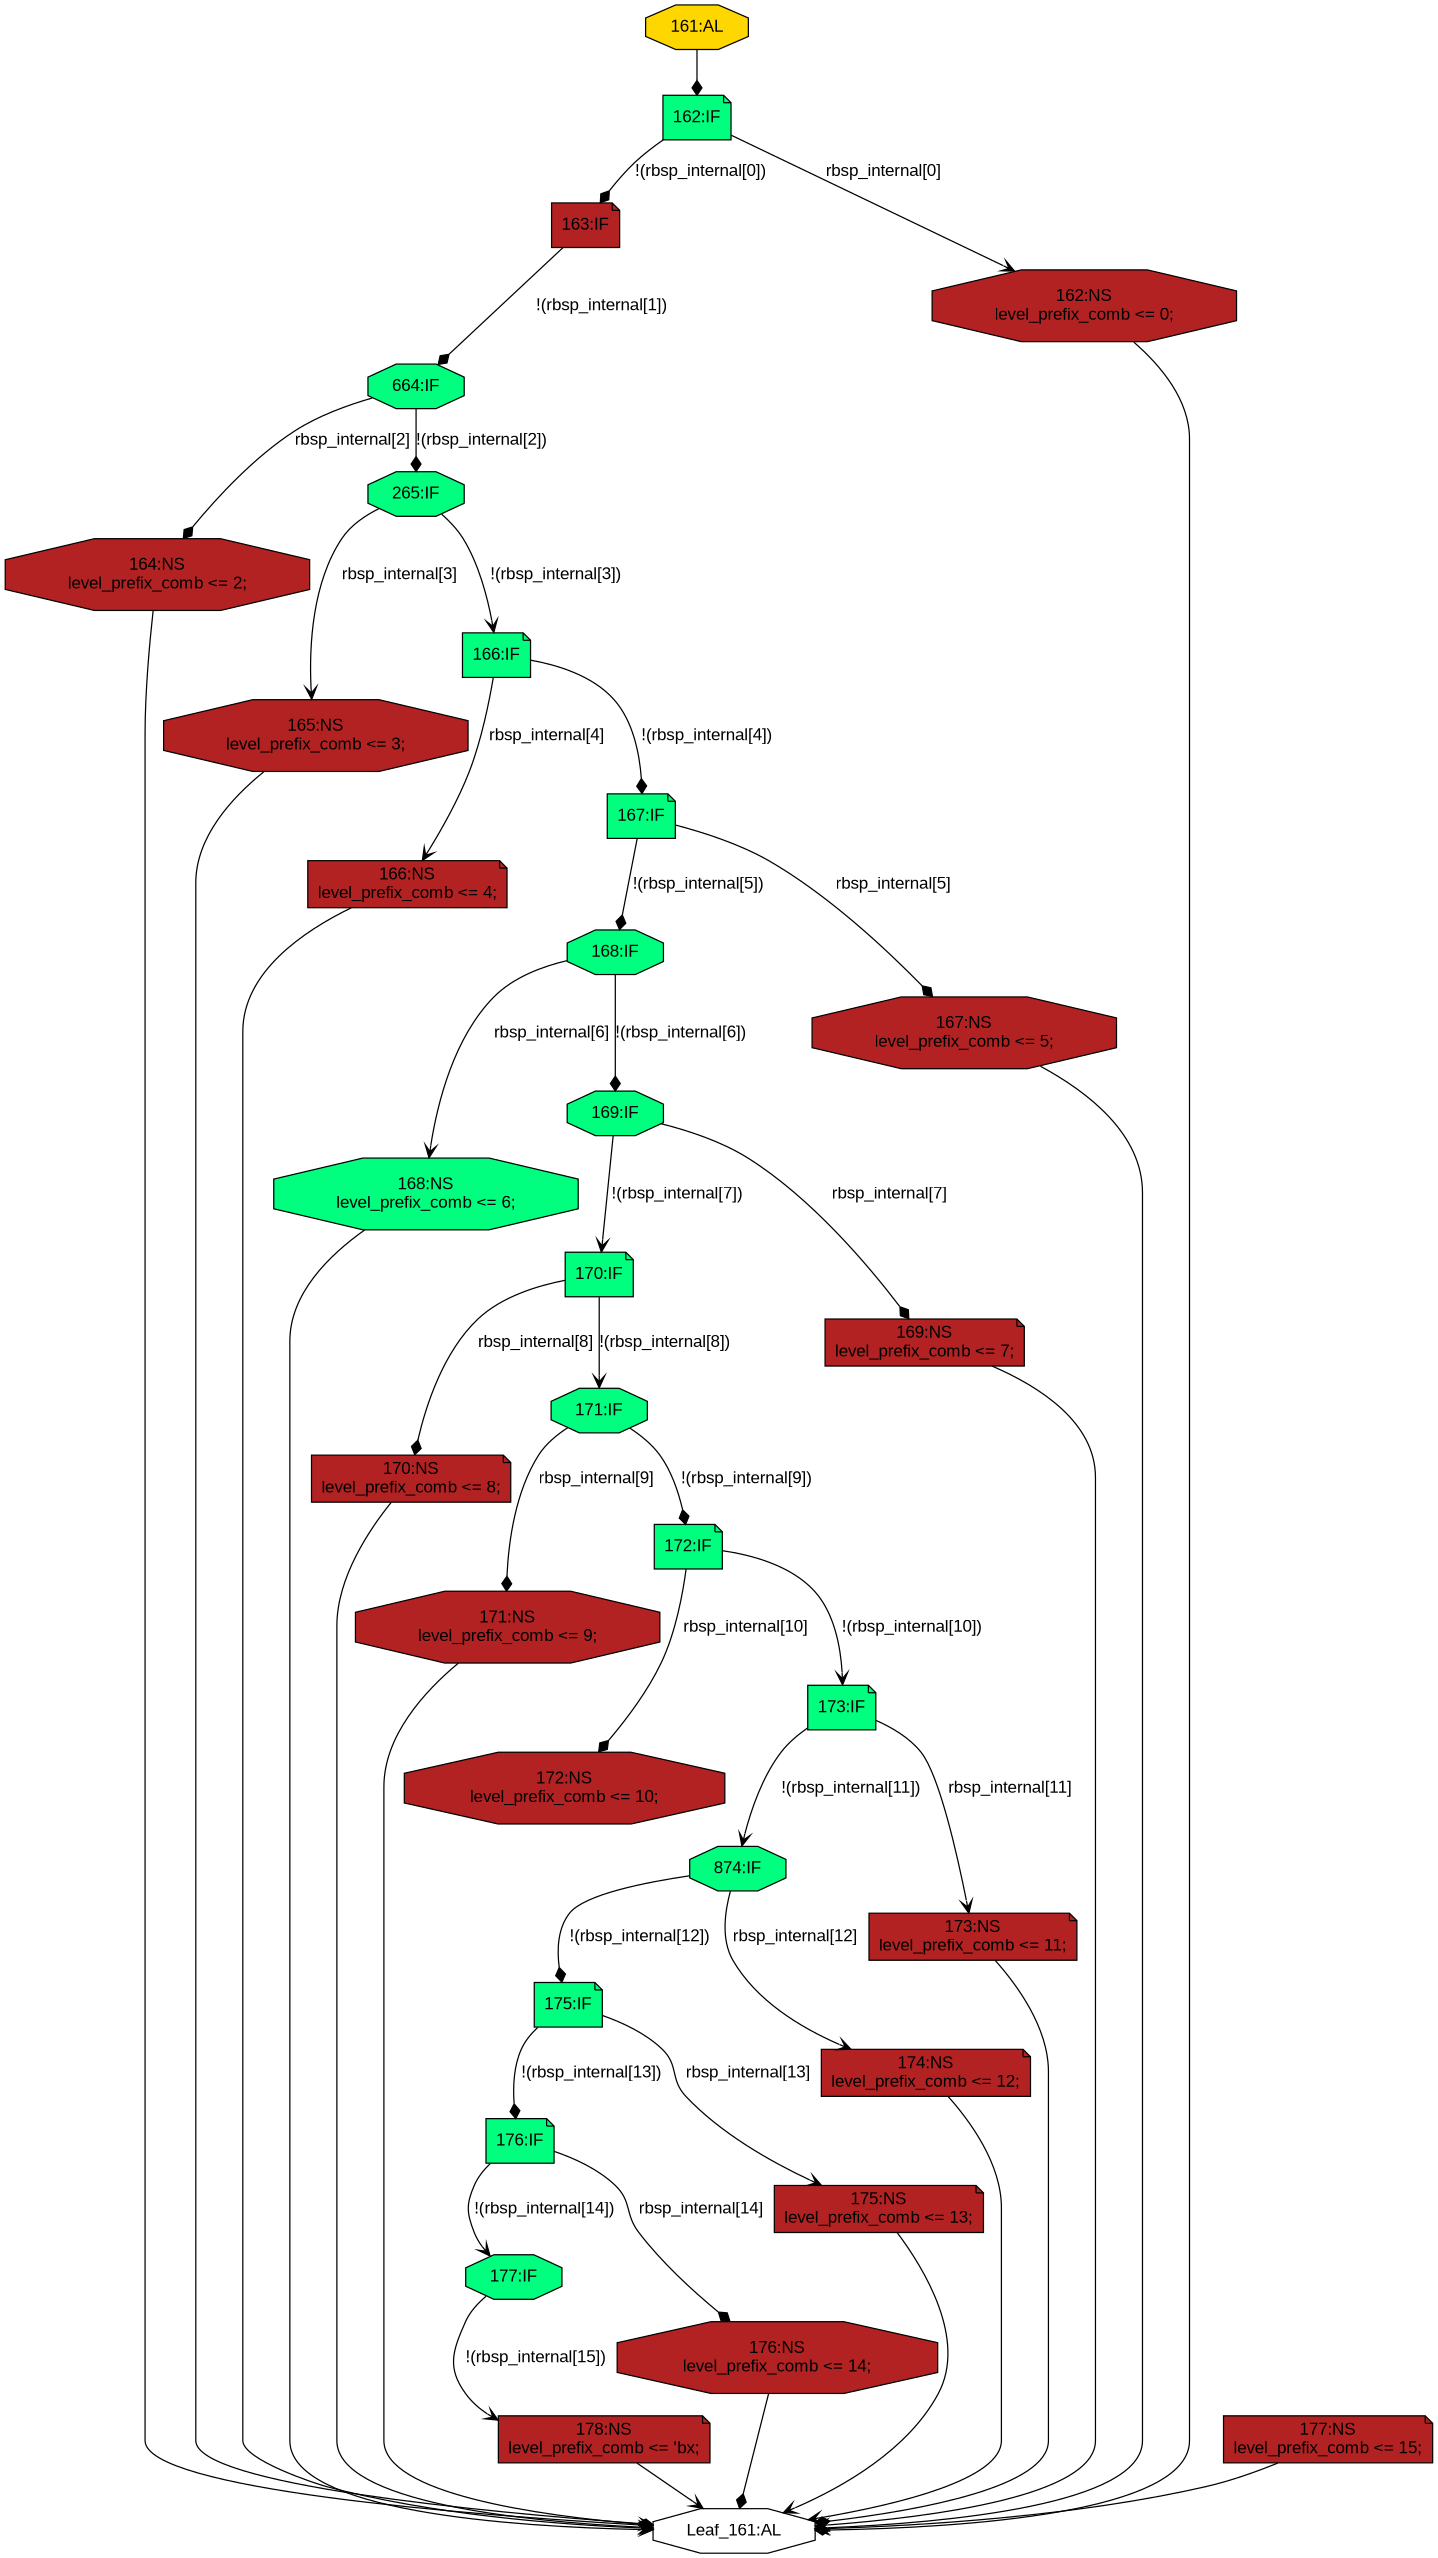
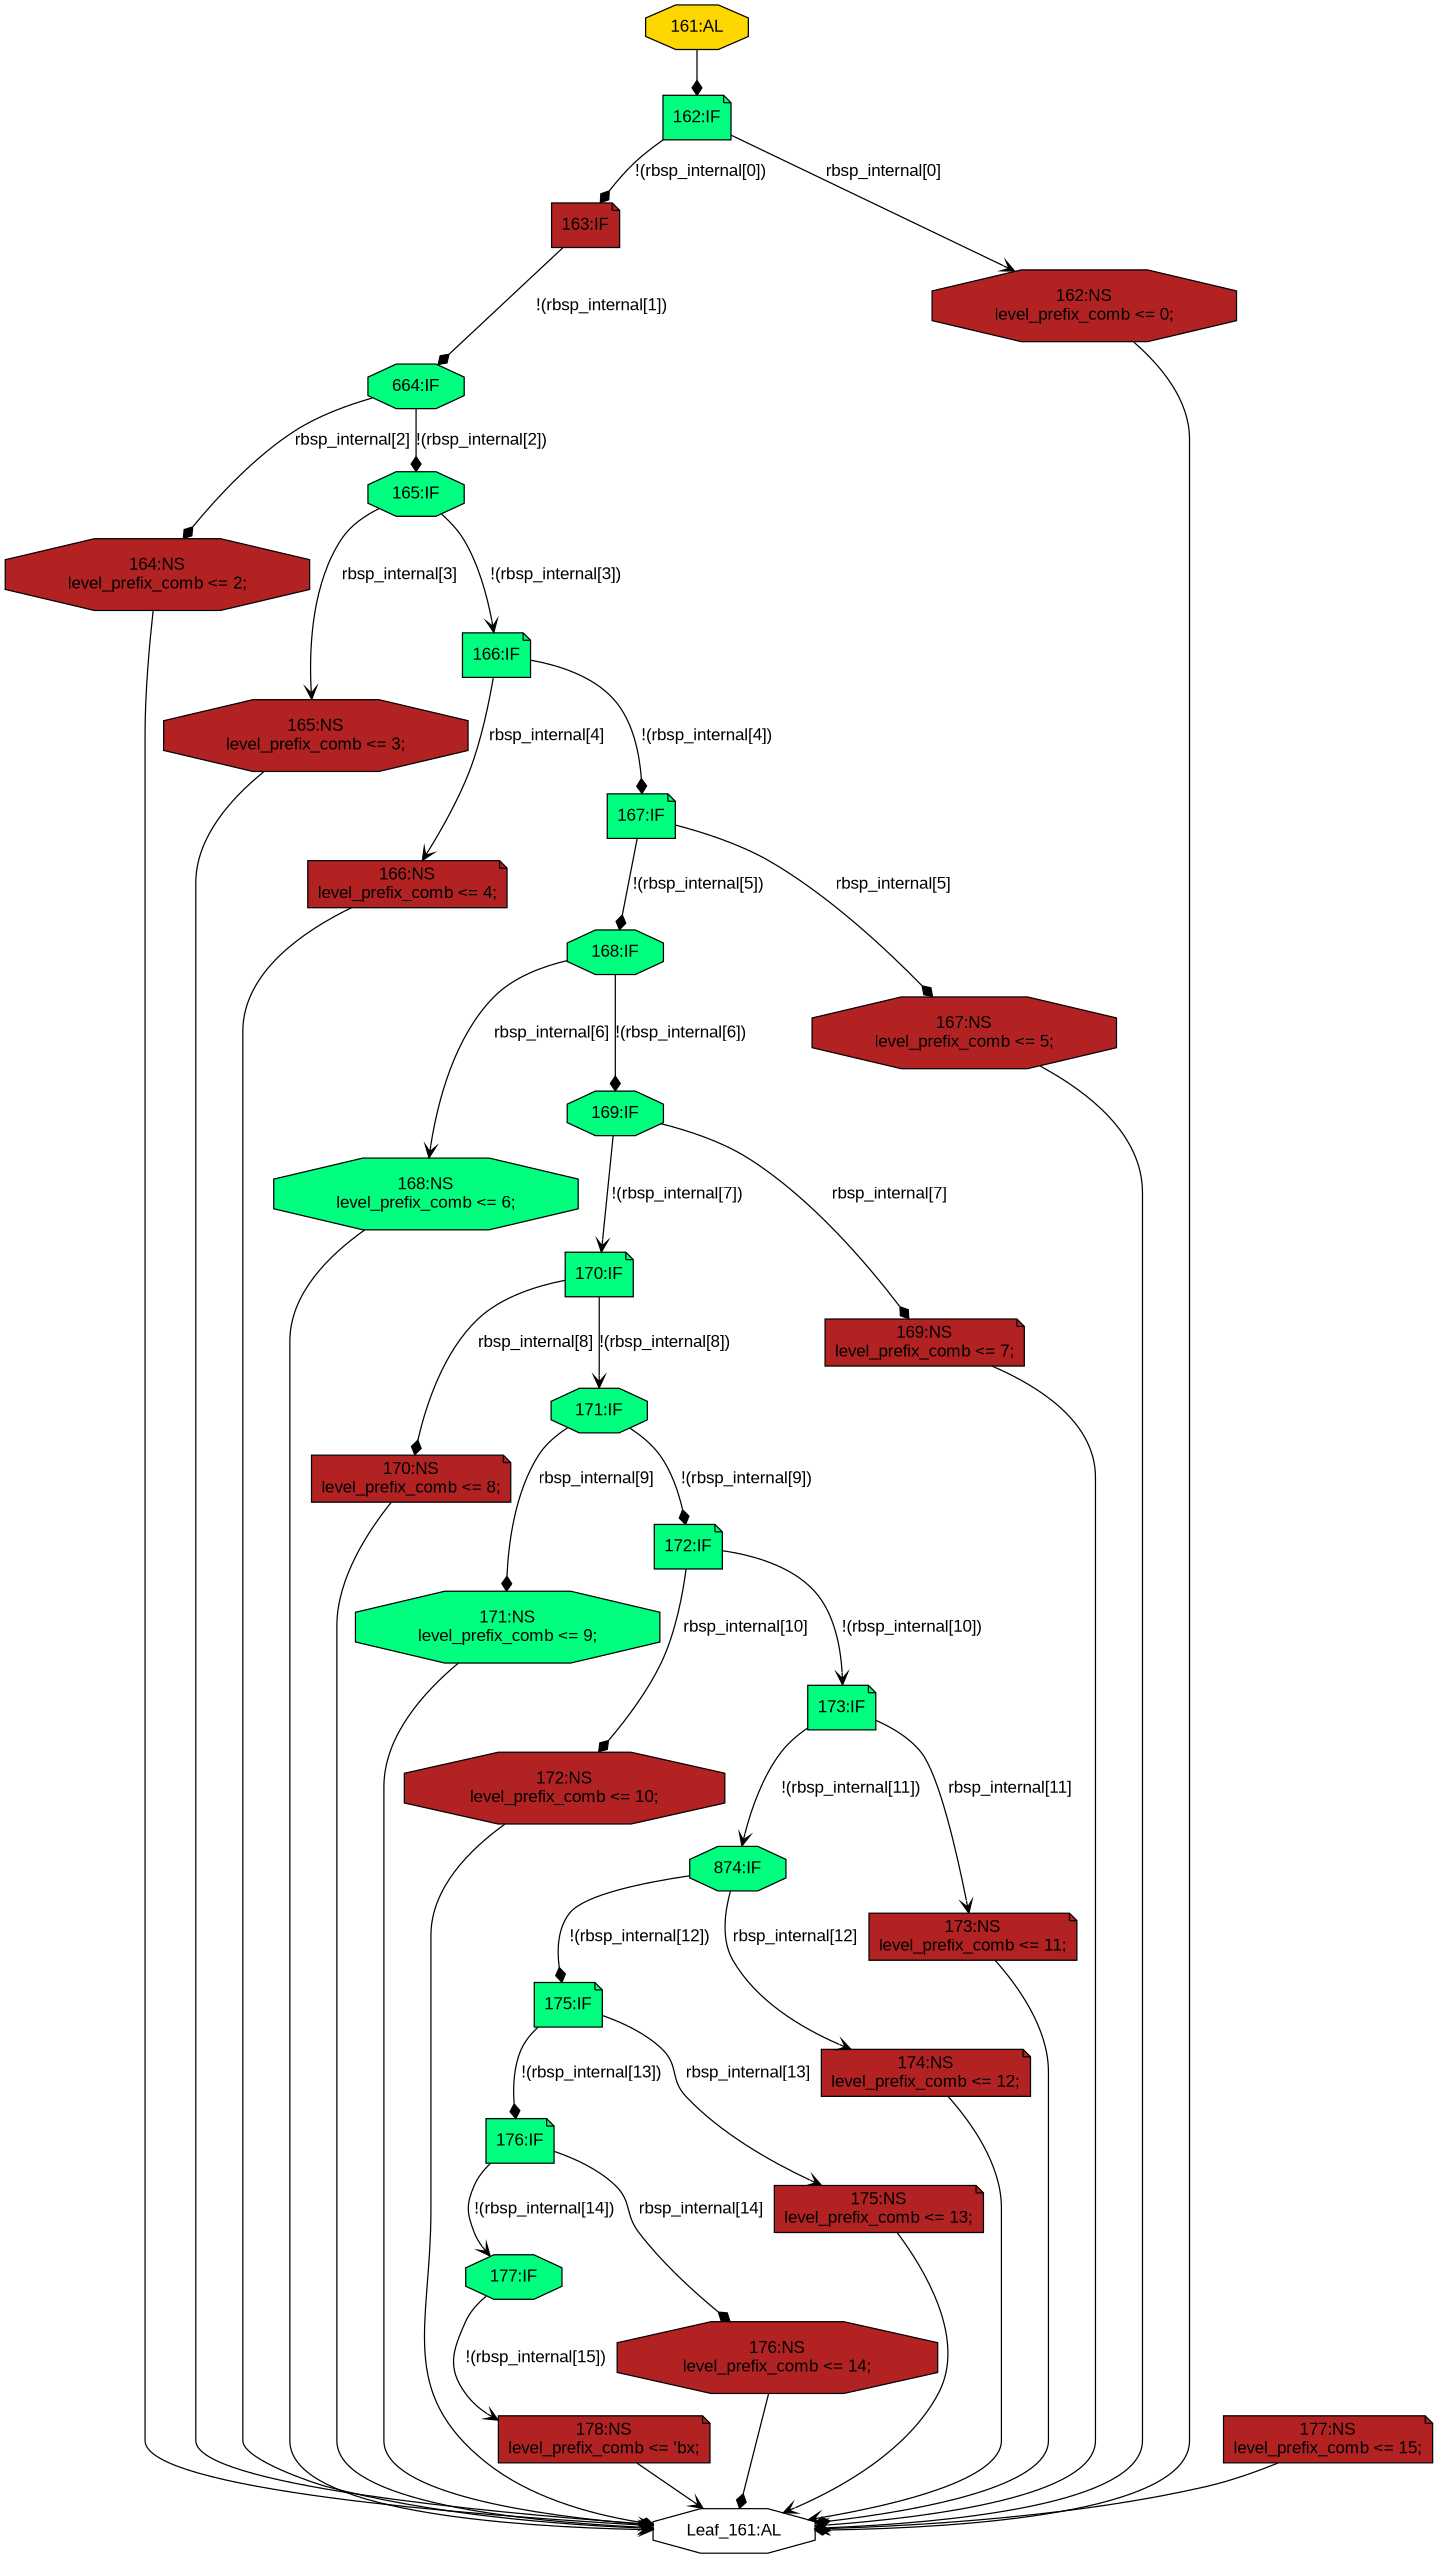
node "265:IF": label "265:IF" -> "165:IF"
node "171:NS level_prefix_comb <= 9;": fillcolor firebrick -> springgreen
edge "172:NS level_prefix_comb <= 10;" -> "Leaf_161:AL": added
